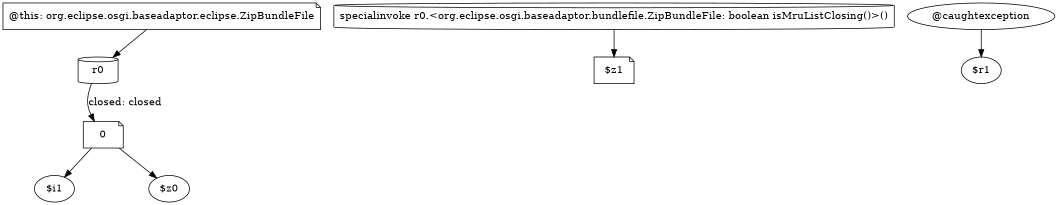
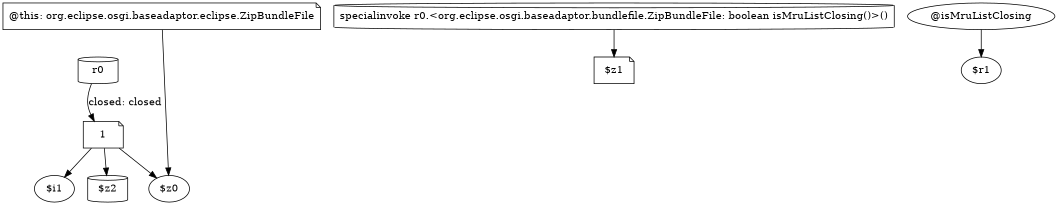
node "@caughtexception": label "@caughtexception" -> "@isMruListClosing"
edge "@this: org.eclipse.osgi.baseadaptor.eclipse.ZipBundleFile" -> "r0": now "@this: org.eclipse.osgi.baseadaptor.eclipse.ZipBundleFile" -> "$z0"
node "0": label "0" -> "1"
node "$z2": added
